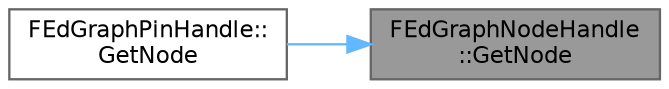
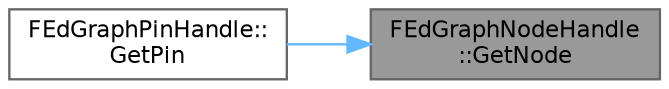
node "FEdGraphPinHandle:: GetNode": label "FEdGraphPinHandle:: GetNode" -> "FEdGraphPinHandle:: GetPin"
